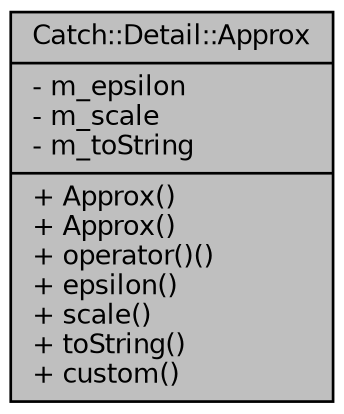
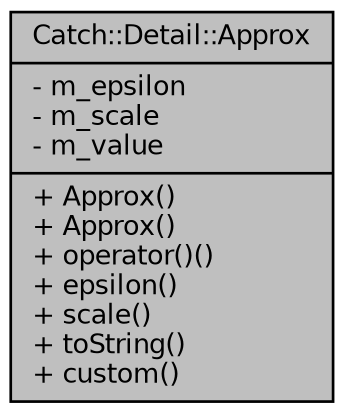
node "Catch::Detail::Approx": text "- m_toString" -> "- m_value"
